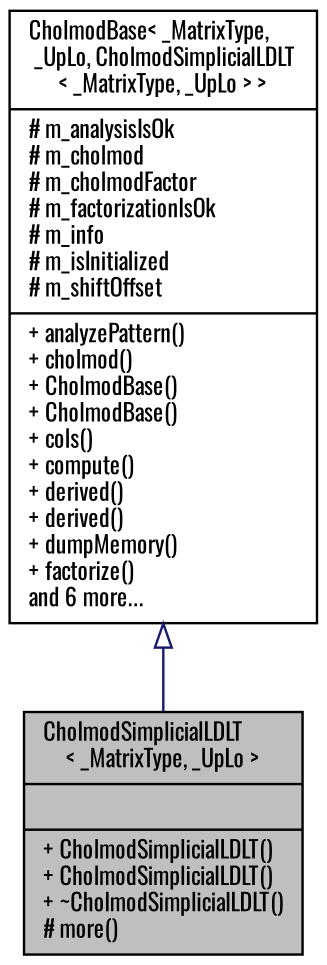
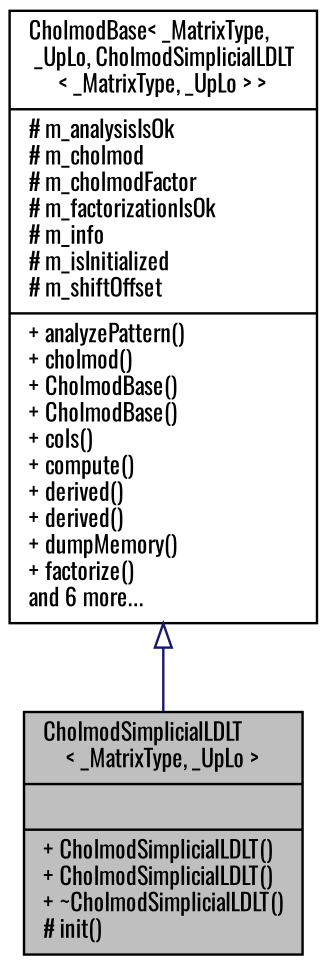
node "CholmodSimplicialLDLT": text "# more()" -> "# init()"
